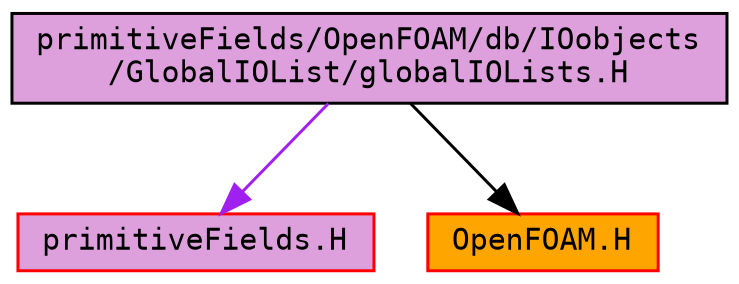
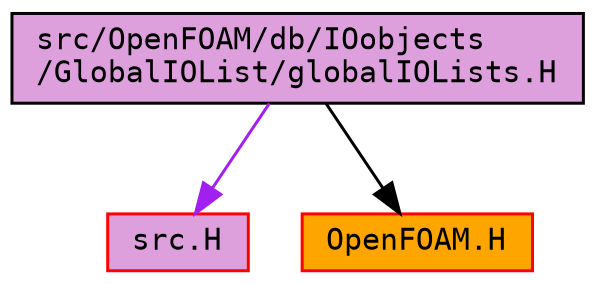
node "primitiveFields/OpenFOAM/db/IOobjects /GlobalIOList/globalIOLists.H": label "primitiveFields/OpenFOAM/db/IOobjects /GlobalIOList/globalIOLists.H" -> "src/OpenFOAM/db/IOobjects /GlobalIOList/globalIOLists.H"
node "primitiveFields.H": label "primitiveFields.H" -> "src.H"
